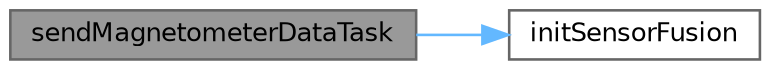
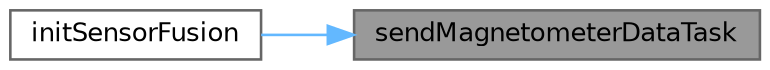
edge "sendMagnetometerDataTask" -> "initSensorFusion": reversed
